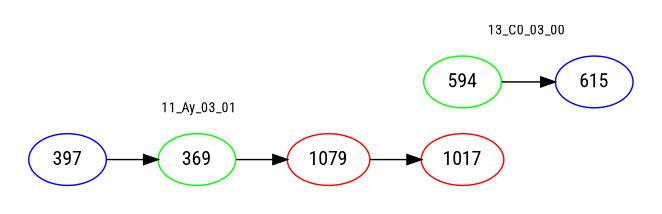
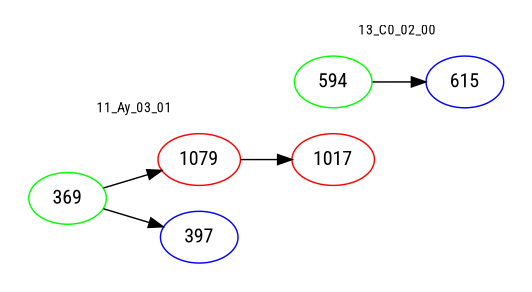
cluster "13_C0_03_00": label "13_C0_03_00" -> "13_C0_02_00"
edge "397" -> "369": reversed
